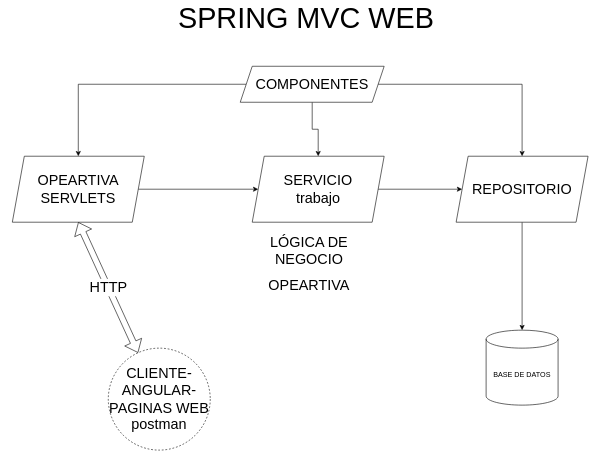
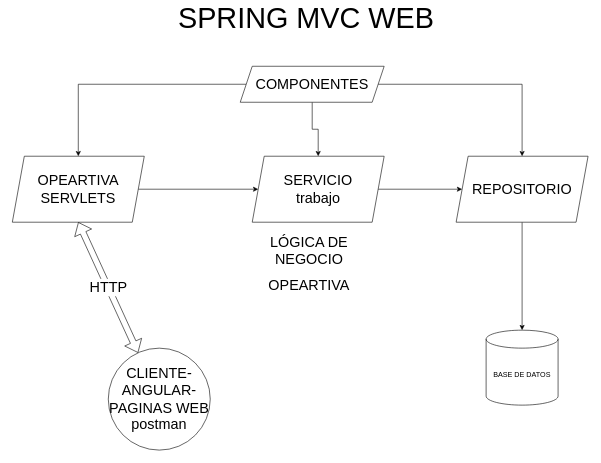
node "CLIENTE-ANGULAR-PAGINAS WEB postman": style dashed -> solid
